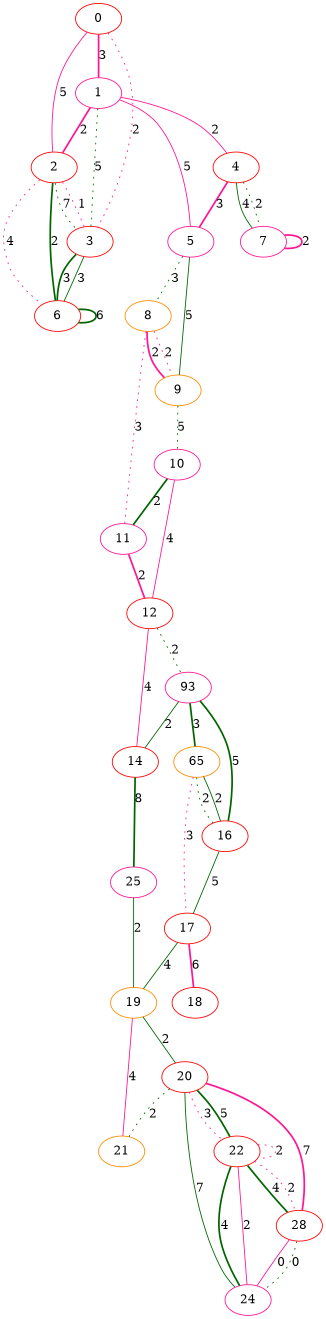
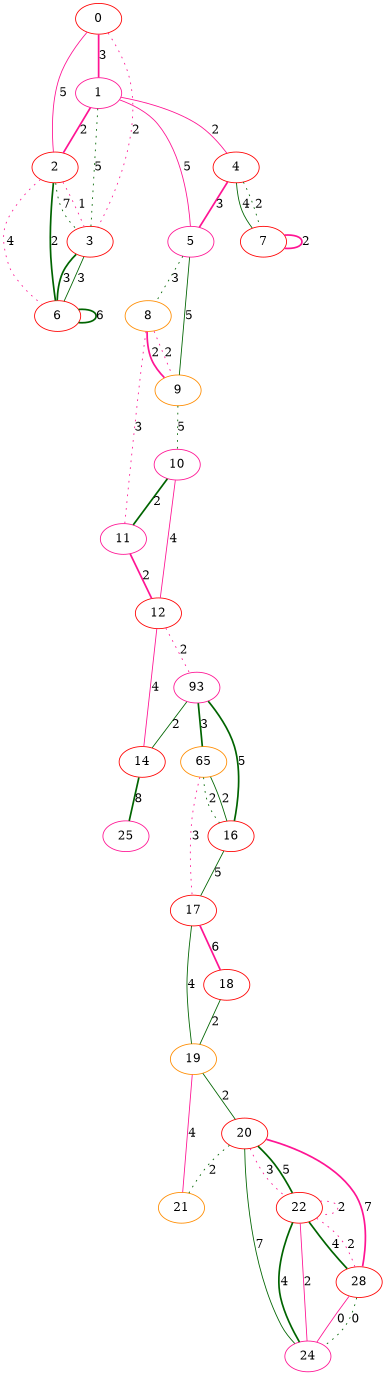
node "7": color deeppink -> red
edge "12" -- "93": color darkgreen -> deeppink
edge "25" -- "19": now "18" -- "19"
